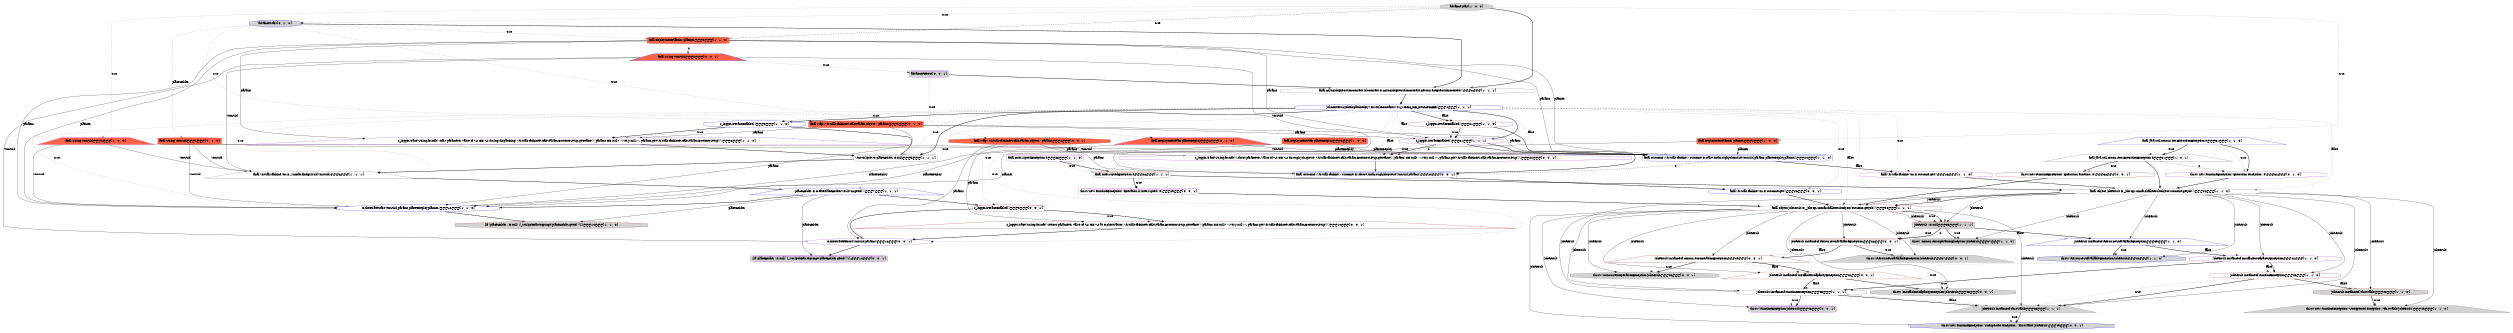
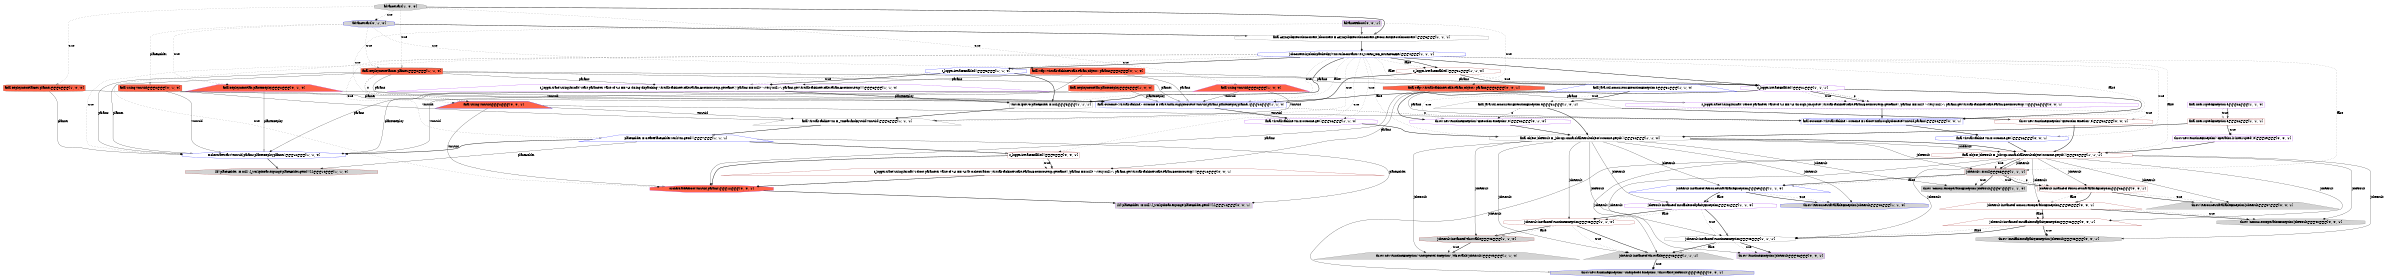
edge "advanceStart['1', '0', '0']" -> "final DeploymentPlanner planner@@@2@@@['1', '1', '0']": style dashed -> dotted
edge "final String vmUuid@@@2@@@['0', '0', '1']" -> "advanceReboot['0', '0', '1']": reversed
node "orchestrateReboot(vmUuid,params)@@@12@@@['0', '0', '1']": fillcolor white -> tomato
